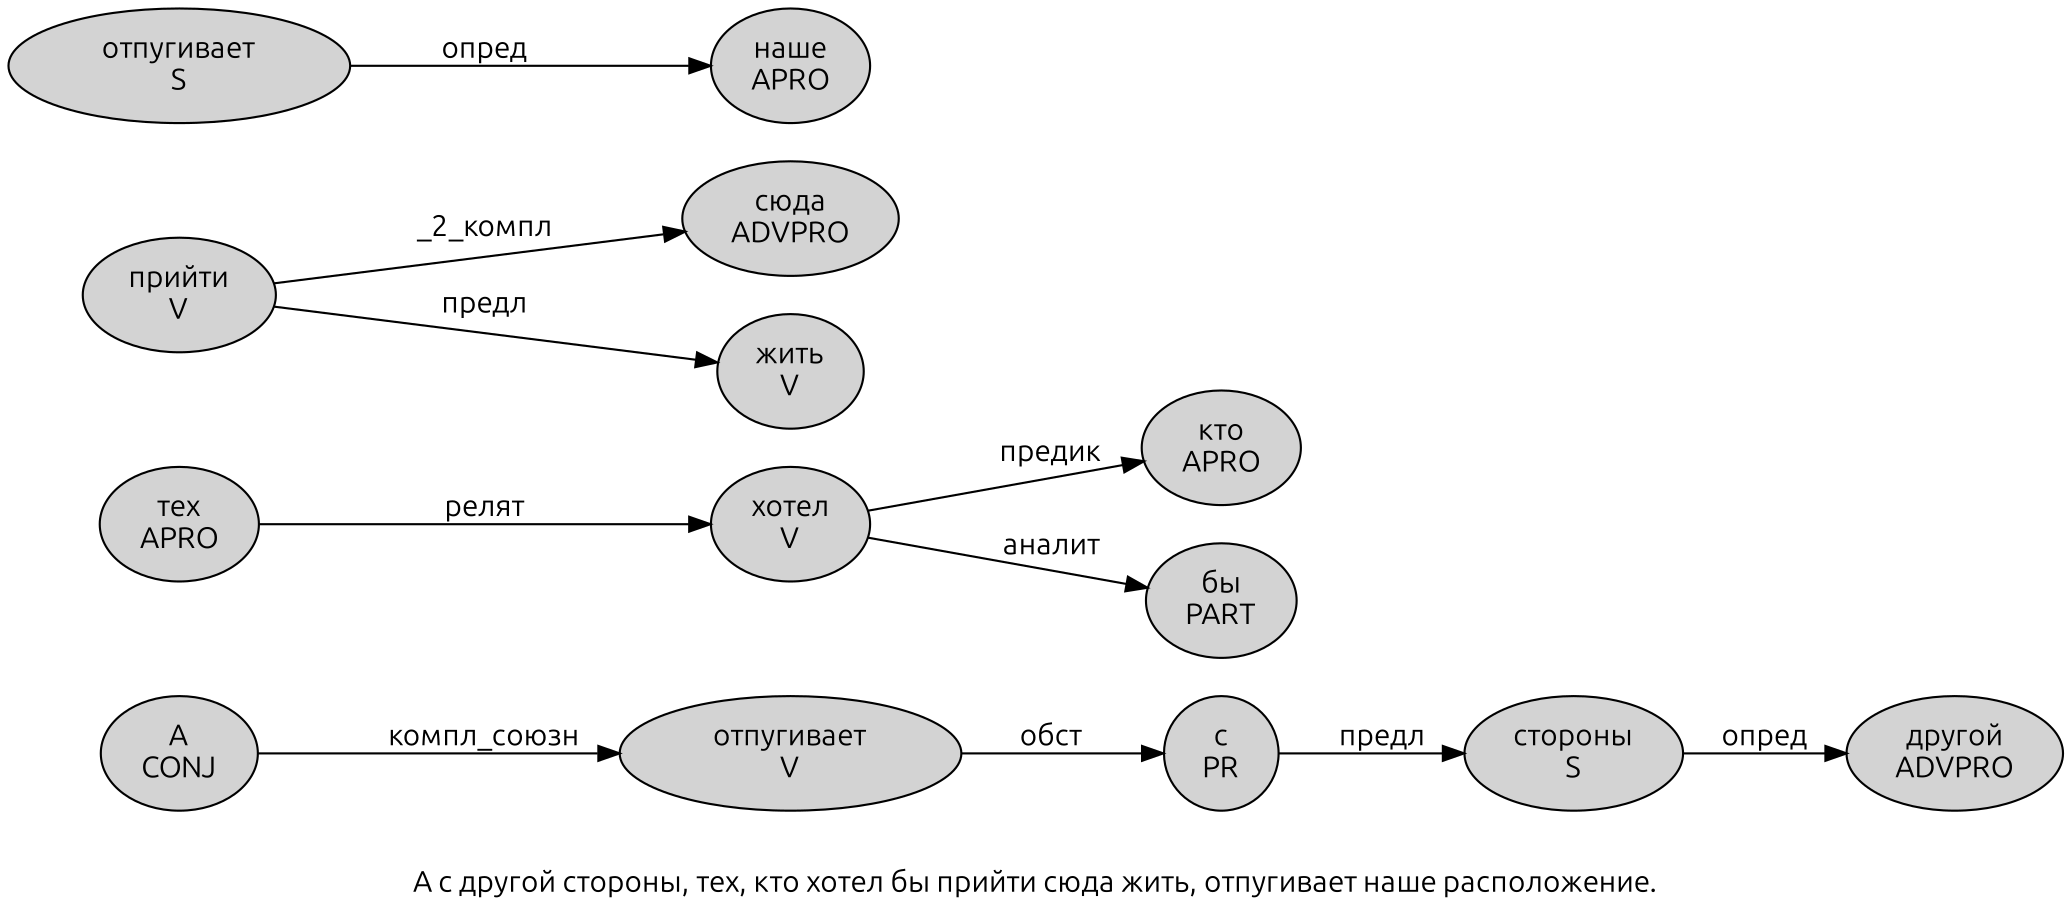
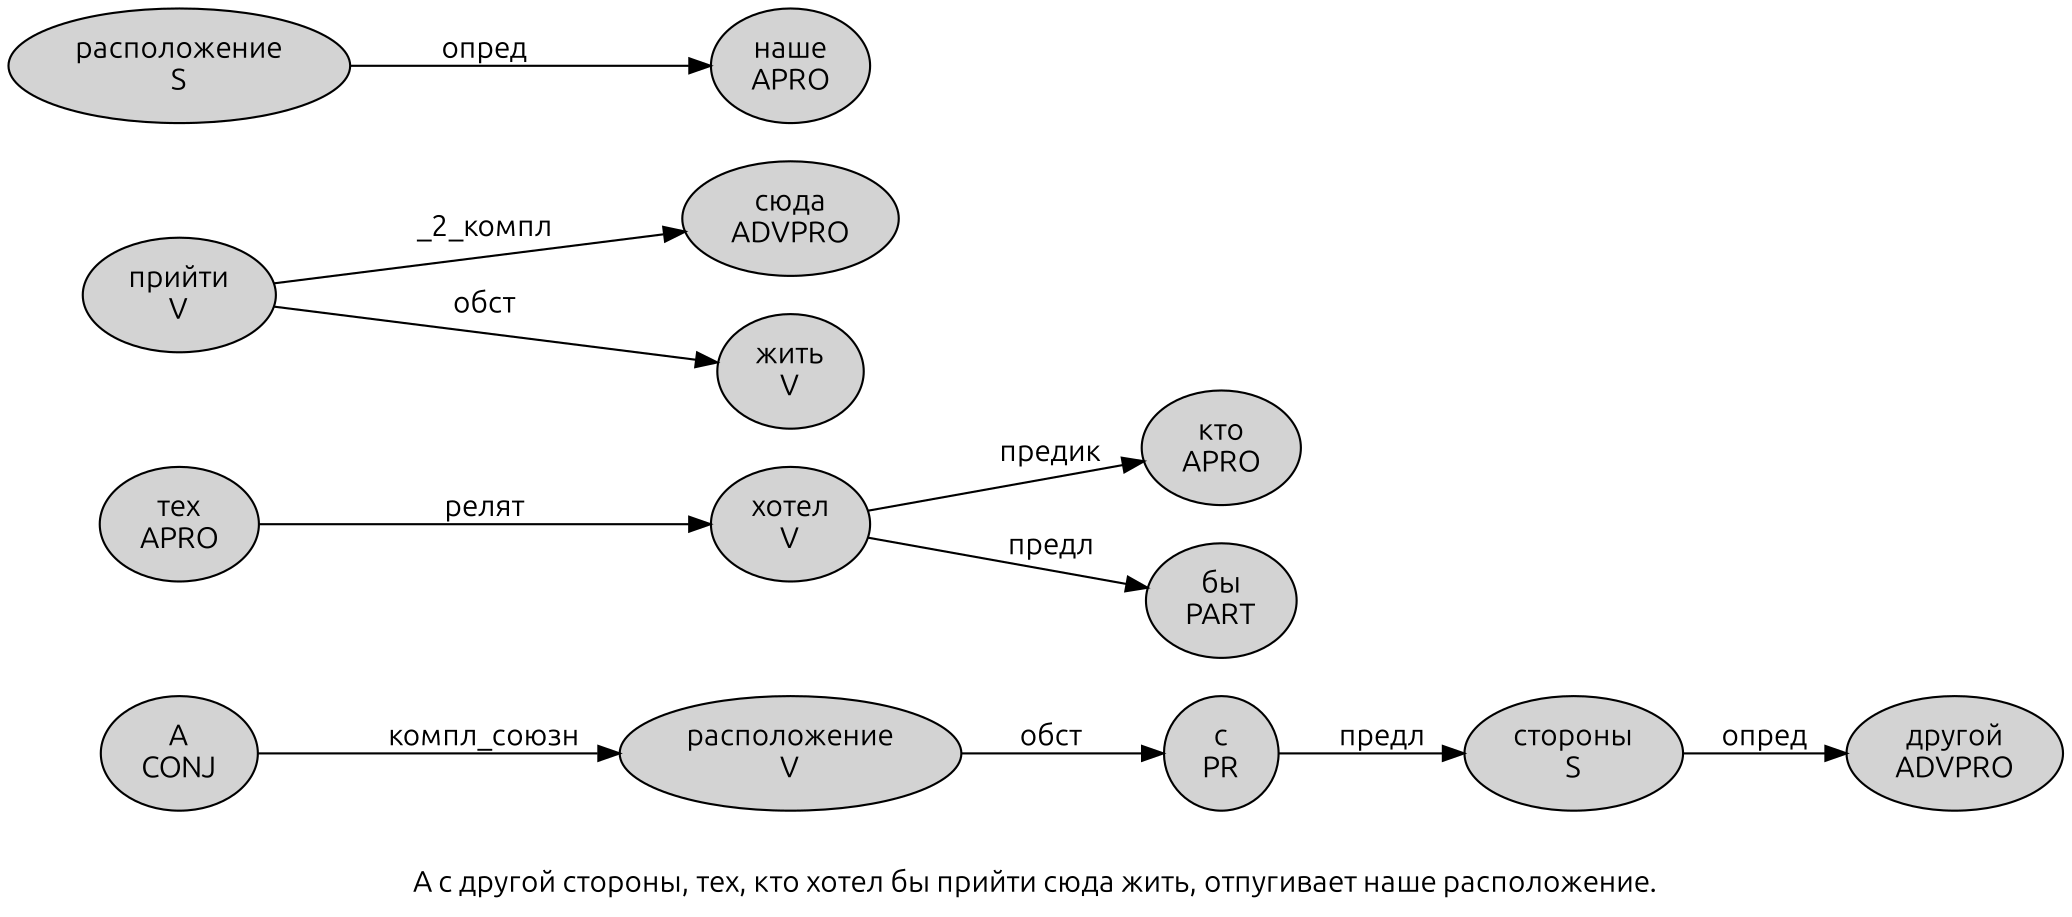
node "отпугивает S": label "отпугивает S" -> "расположение S"
edge "прийти V" -> "жить V": label "предл" -> "обст"
edge "хотел V" -> "бы PART": label "аналит" -> "предл"
node "отпугивает V": label "отпугивает V" -> "расположение V"
